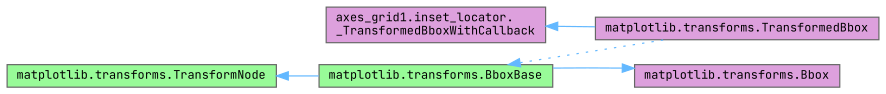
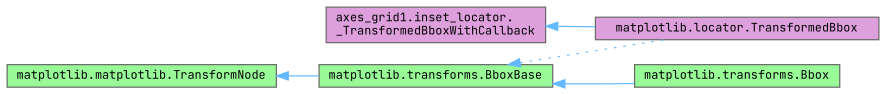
node "matplotlib.transforms.TransformedBbox": label "matplotlib.transforms.TransformedBbox" -> "matplotlib.locator.TransformedBbox"
edge "matplotlib.transforms.BboxBase" -> "matplotlib.transforms.Bbox": reversed
node "matplotlib.transforms.TransformNode": label "matplotlib.transforms.TransformNode" -> "matplotlib.matplotlib.TransformNode"
node "matplotlib.transforms.Bbox": fillcolor plum -> palegreen
